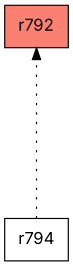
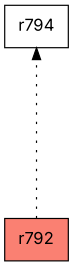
edge "r794" -> "r792": reversed
